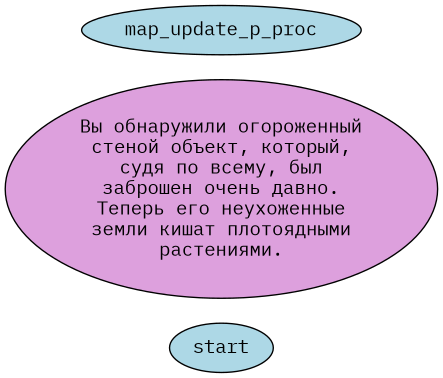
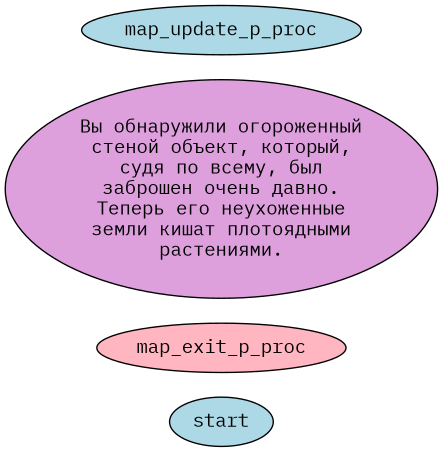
node "map_exit_p_proc": added
